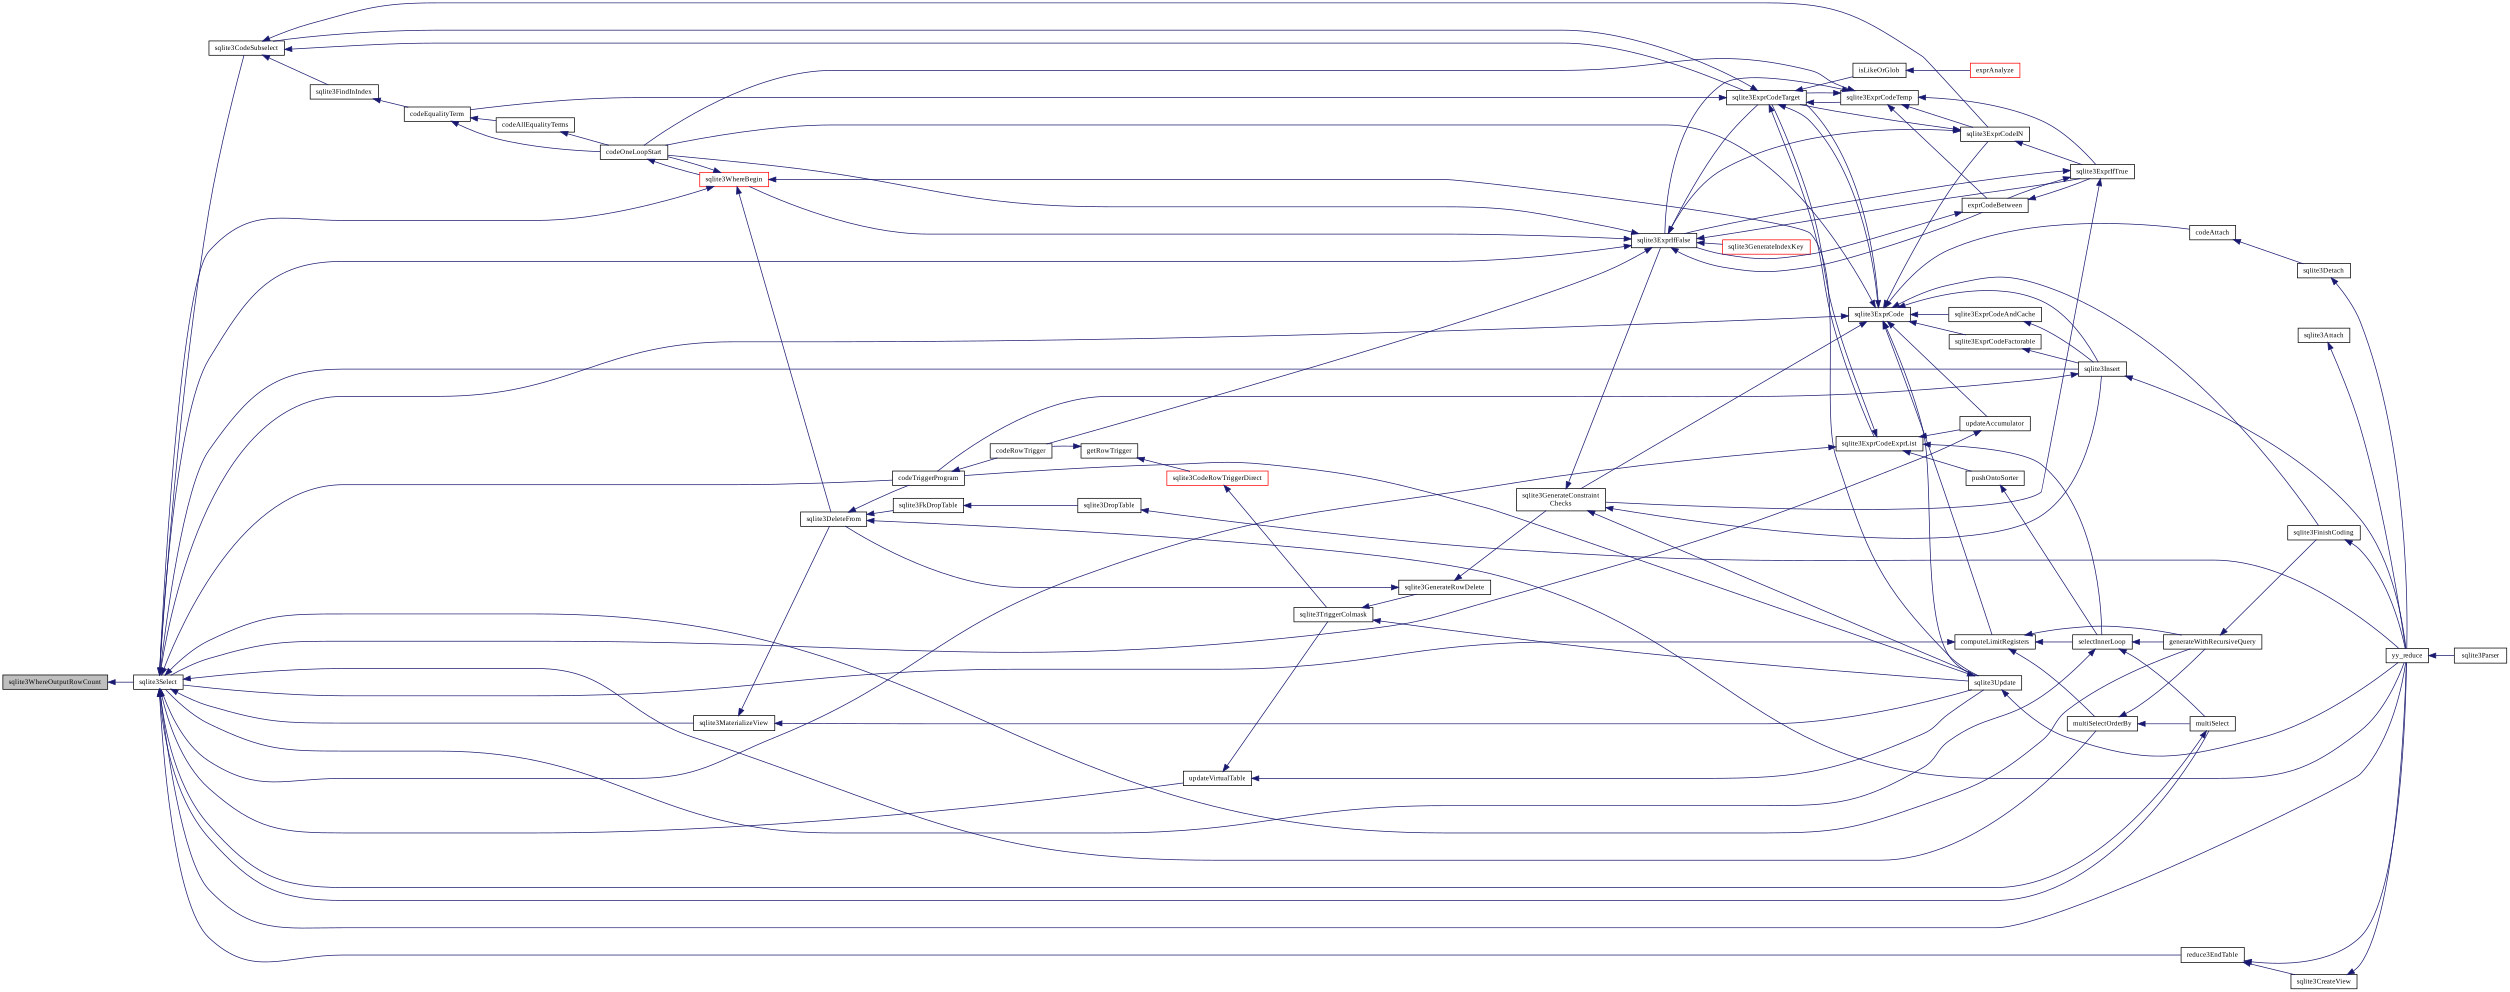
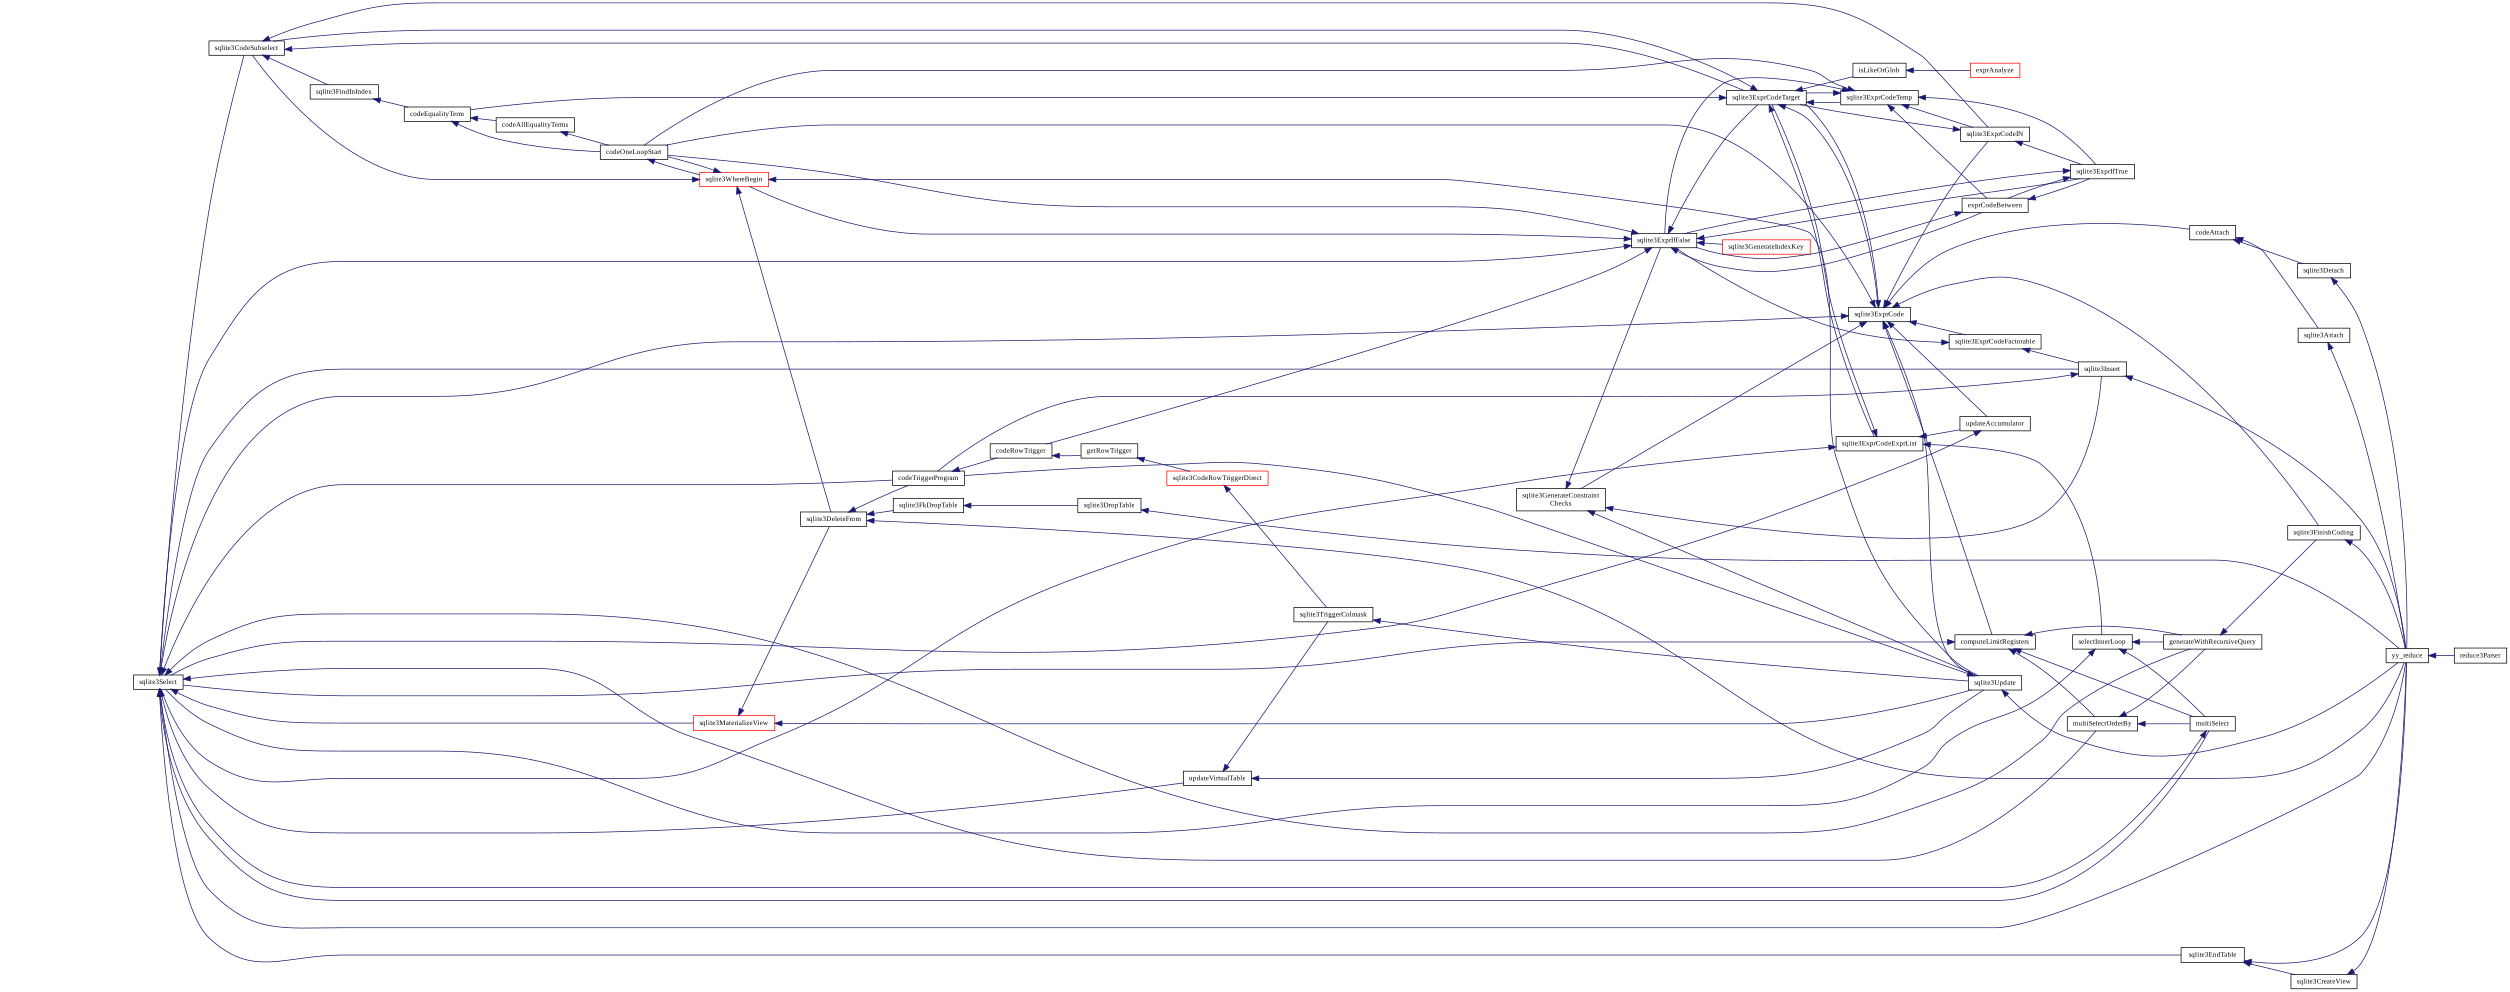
edge "sqlite3ExprIfFalse" -> "sqlite3ExprCodeIN": now "sqlite3ExprIfFalse" -> "sqlite3ExprCodeFactorable"
edge "sqlite3Select" -> "sqlite3WhereBegin": now "sqlite3CodeSubselect" -> "sqlite3WhereBegin"
edge "sqlite3Attach" -> "codeAttach": added
edge "sqlite3Insert" -> "sqlite3ExprCode": removed
node "sqlite3ExprCodeAndCache": removed
edge "codeRowTrigger" -> "getRowTrigger": reversed
node "pushOntoSorter": removed
edge "sqlite3GenerateConstraint Checks" -> "sqlite3ExprIfTrue": removed
node "sqlite3GenerateRowDelete": removed
edge "selectInnerLoop" -> "computeLimitRegisters": now "multiSelect" -> "computeLimitRegisters"
node "sqlite3Parser": label "sqlite3Parser" -> "reduce3Parser"
node "sqlite3WhereOutputRowCount": removed
node "sqlite3MaterializeView": color black -> red
node "reduce3EndTable": label "reduce3EndTable" -> "sqlite3EndTable"
